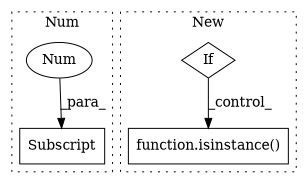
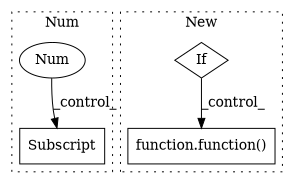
edge "Num" -> "Subscript": label "_para_" -> "_control_"
node "function.isinstance()": label "function.isinstance()" -> "function.function()"
